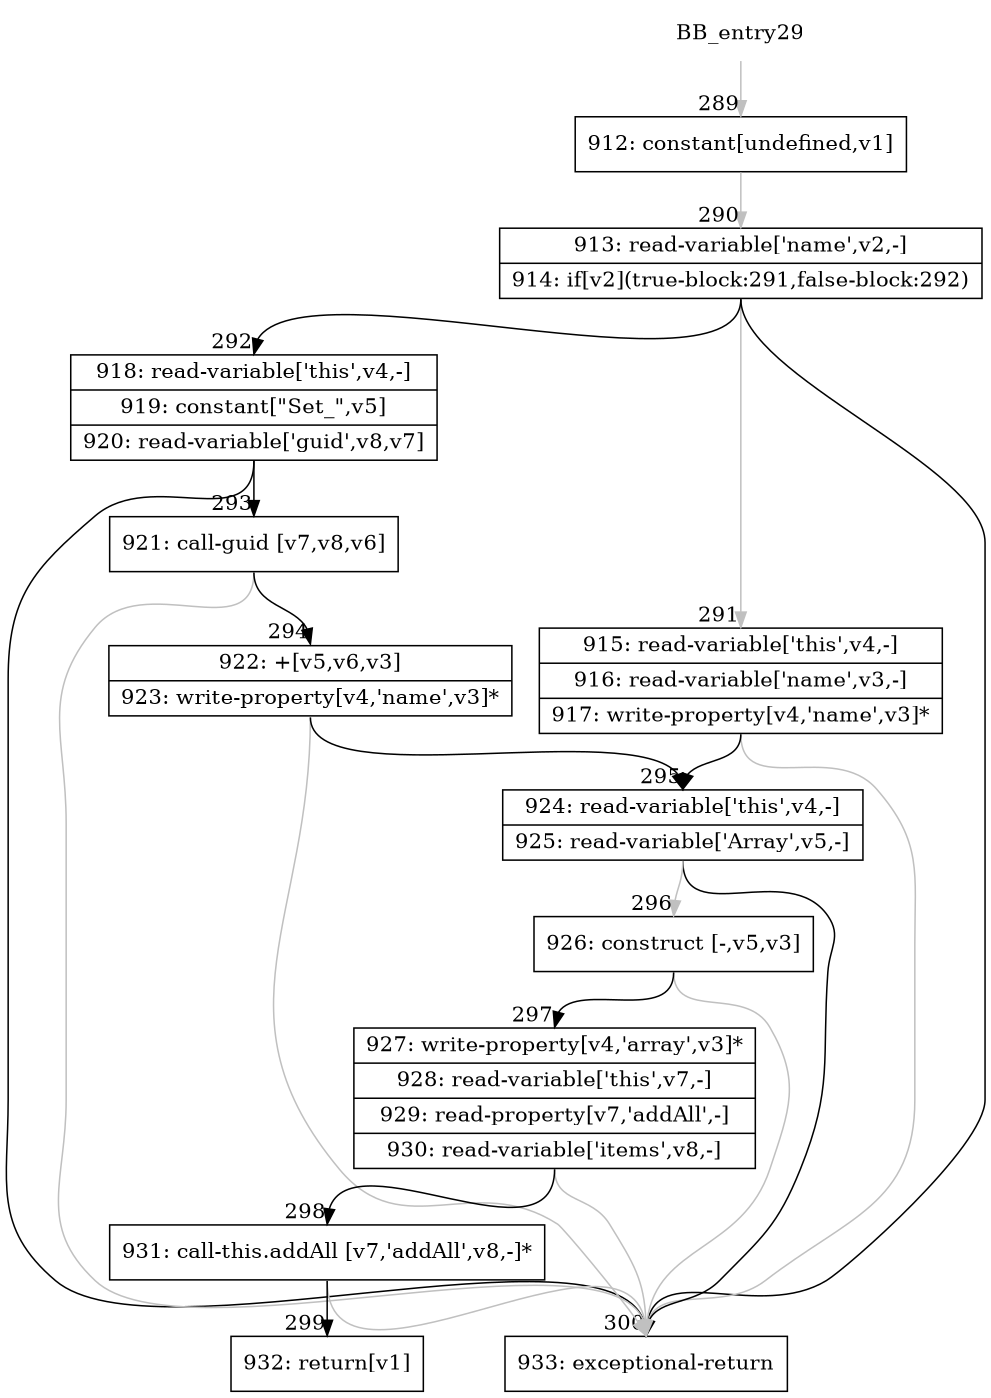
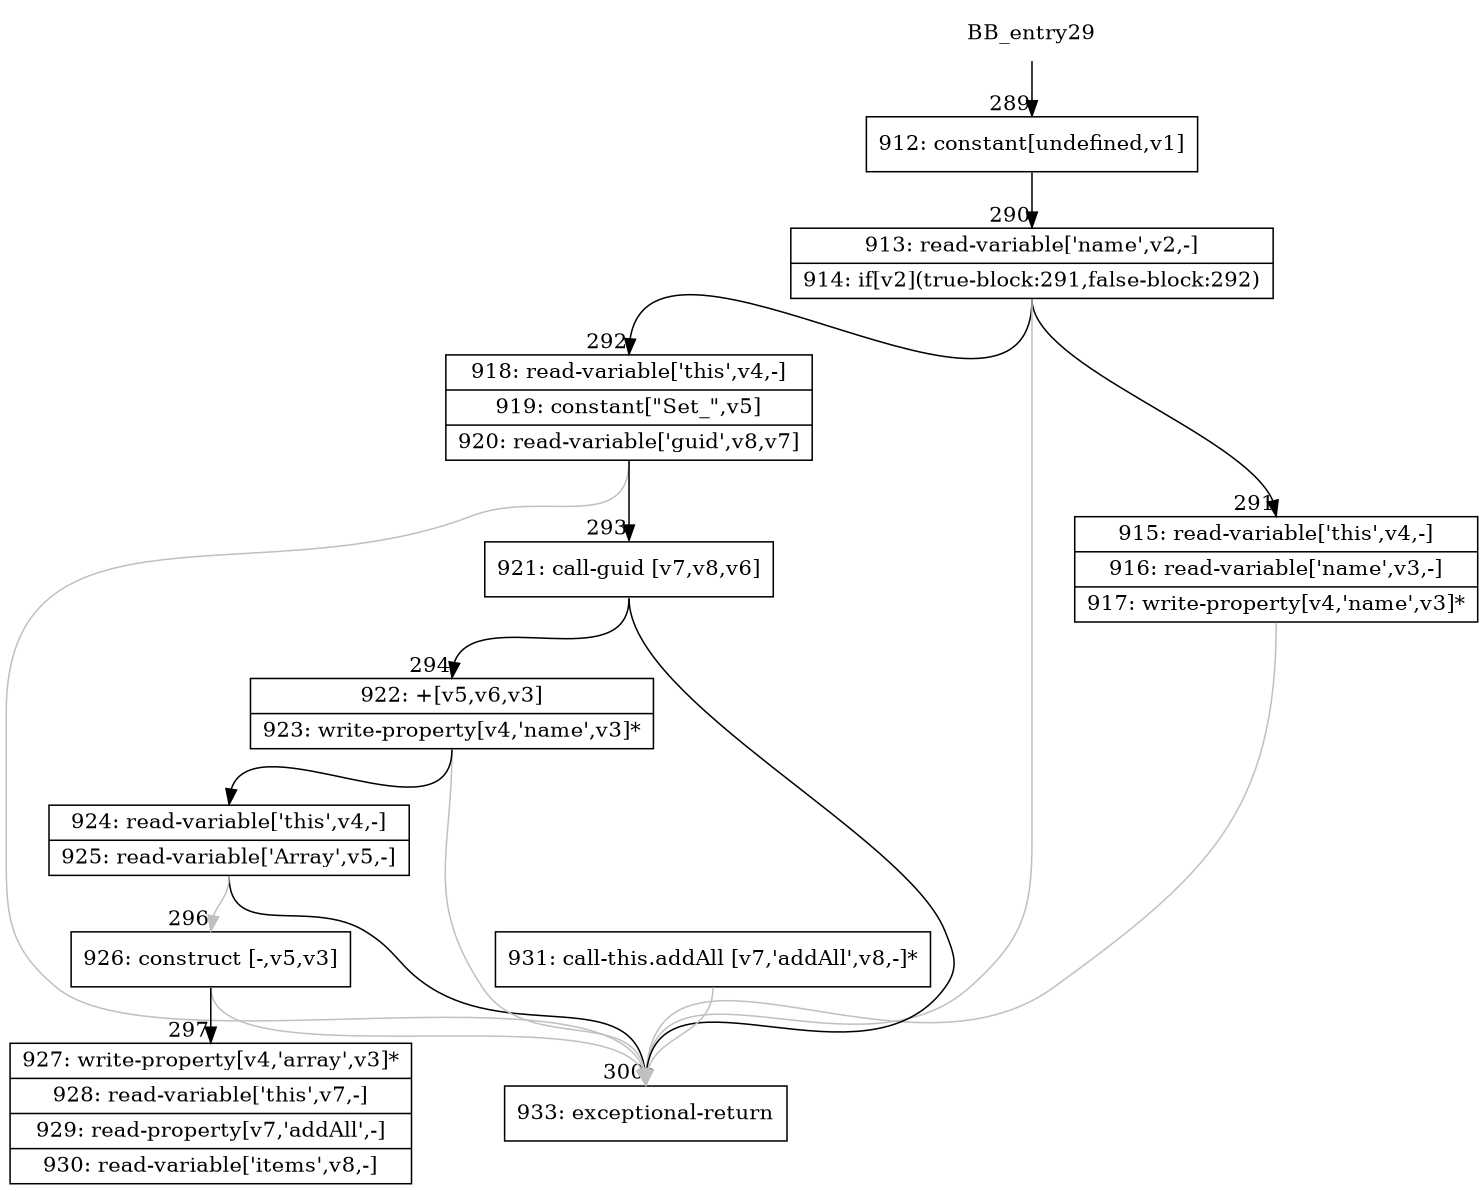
edge "BB_entry29" -> "912: constant[undefined,v1]": color gray -> black
edge "912: constant[undefined,v1]" -> "913: read-variable['name',v2,-]": color gray -> black
edge "913: read-variable['name',v2,-]" -> "915: read-variable['this',v4,-]": color gray -> black
edge "915: read-variable['this',v4,-]" -> "924: read-variable['this',v4,-]": removed
edge "913: read-variable['name',v2,-]" -> "933: exceptional-return": color black -> gray
edge "918: read-variable['this',v4,-]" -> "933: exceptional-return": color black -> gray
edge "921: call-guid [v7,v8,v6]" -> "933: exceptional-return": color gray -> black
edge "927: write-property[v4,'array',v3]*" -> "931: call-this.addAll [v7,'addAll',v8,-]*": removed
edge "927: write-property[v4,'array',v3]*" -> "933: exceptional-return": removed
node "932: return[v1]": removed
